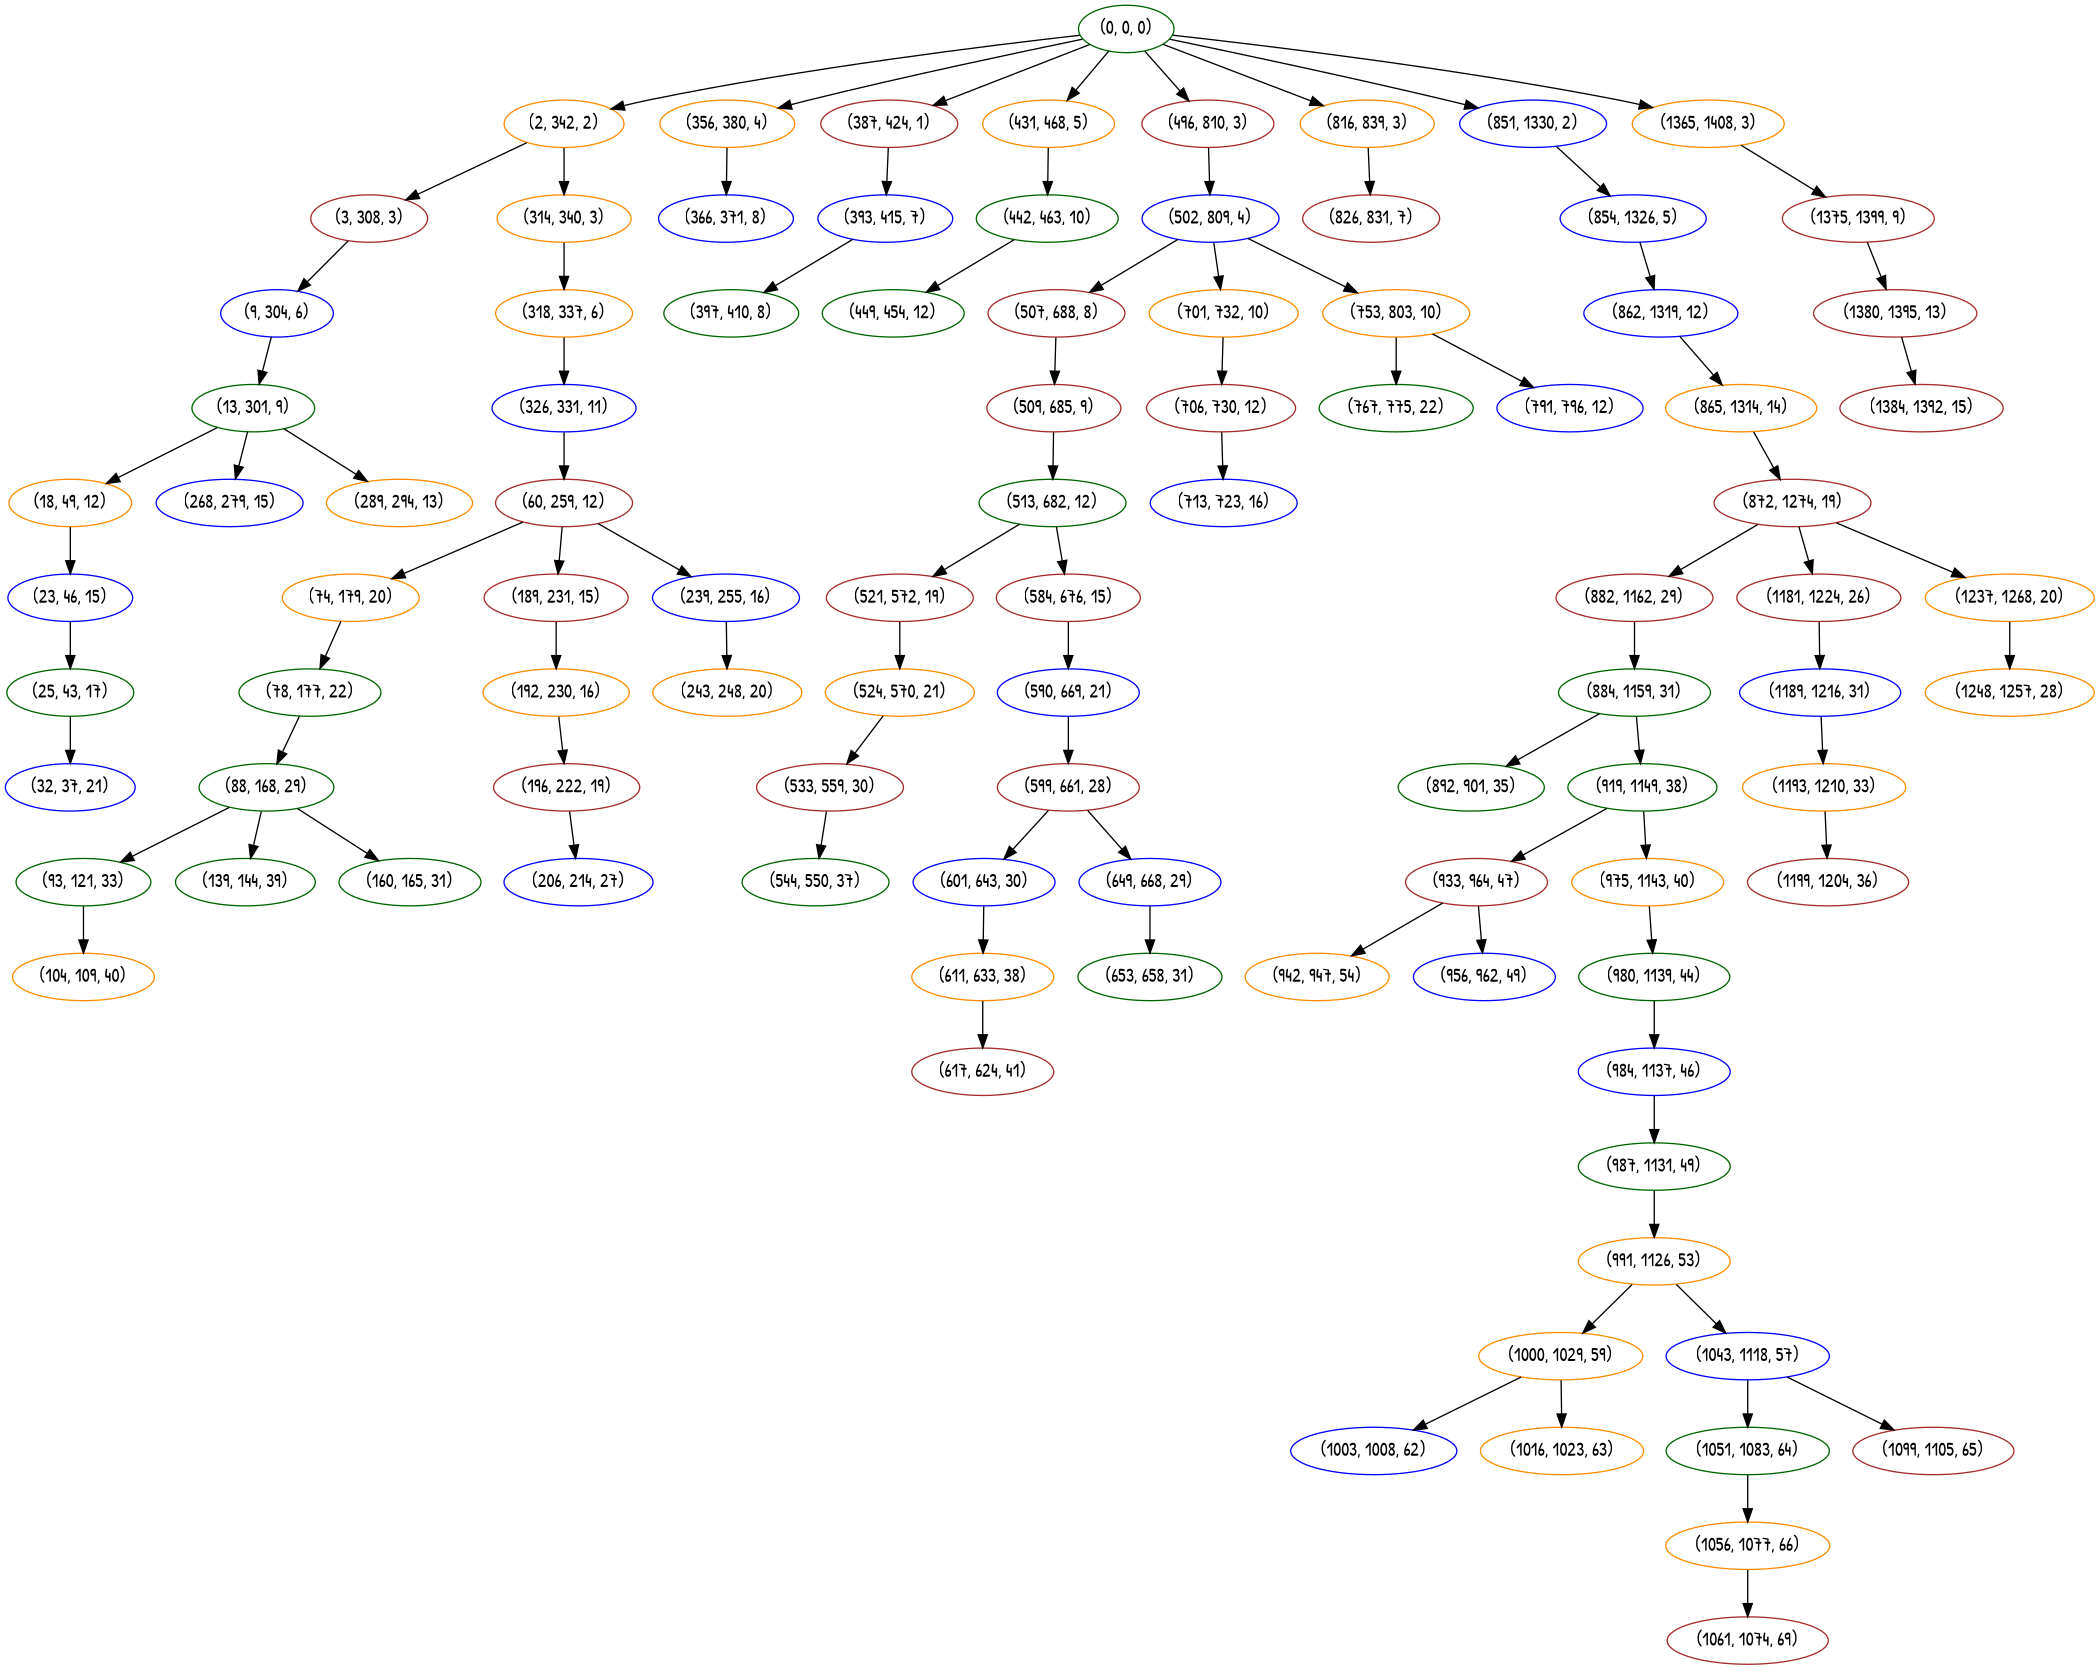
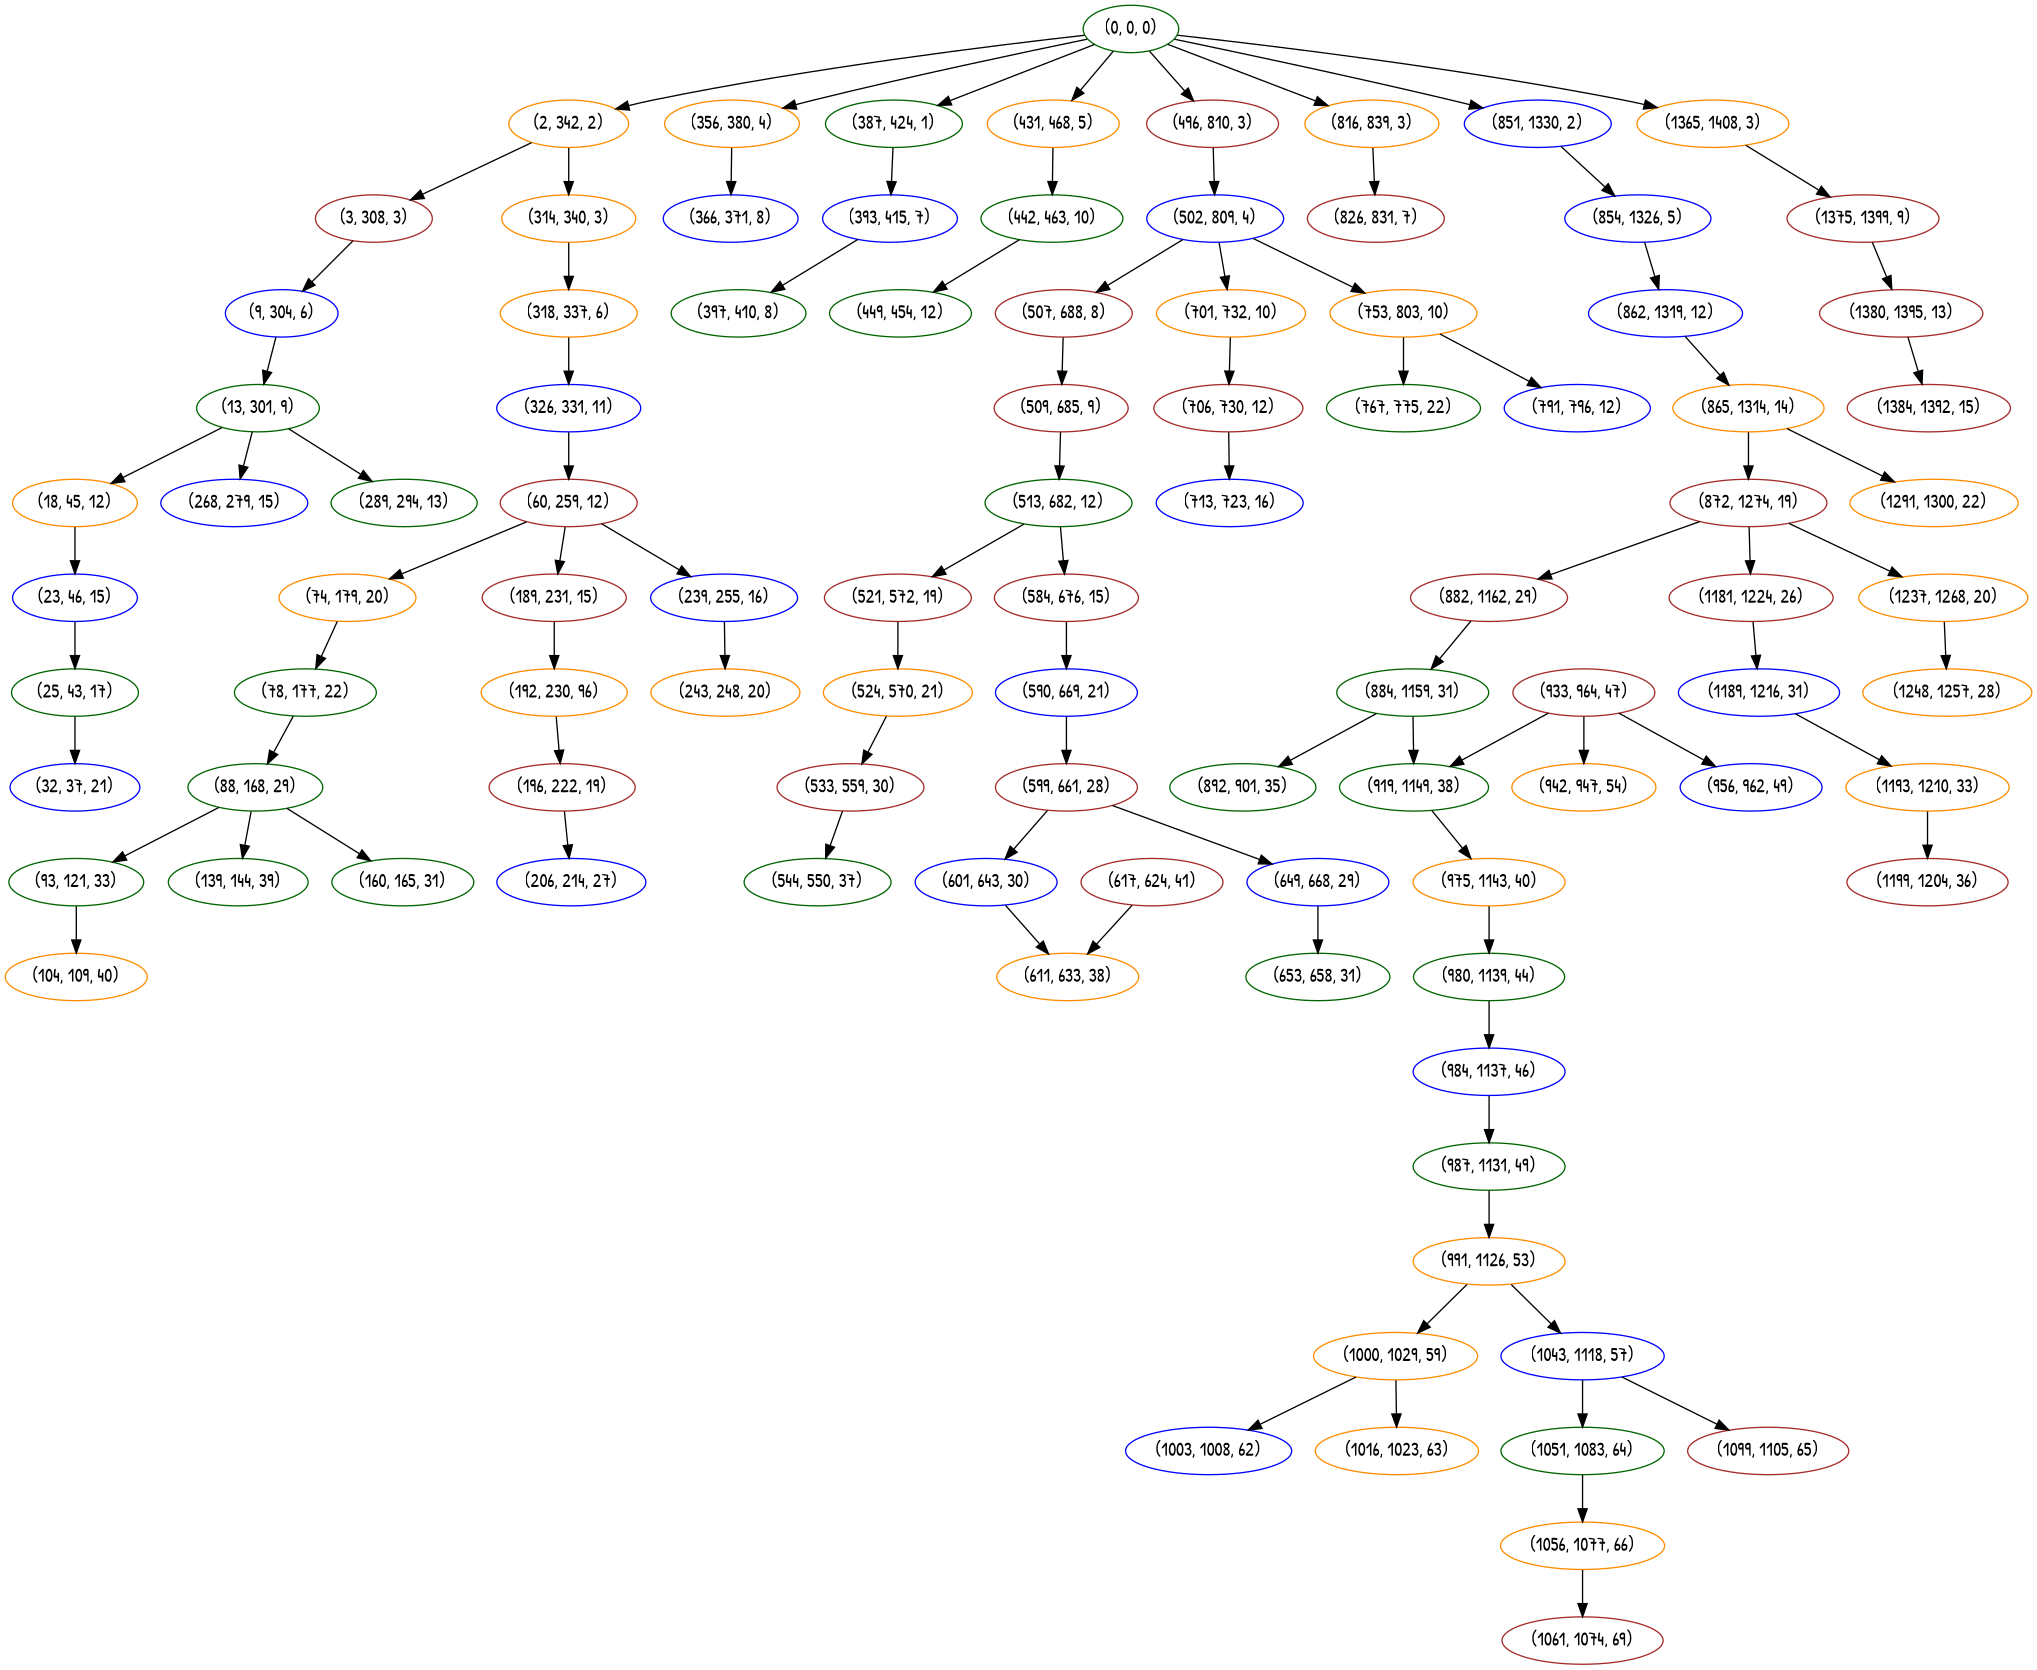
node "(387, 424, 1)": color brown -> darkgreen
node "(18, 49, 12)": label "(18, 49, 12)" -> "(18, 45, 12)"
node "(289, 294, 13)": color darkorange -> darkgreen
node "(1291, 1300, 22)": added
node "(192, 230, 16)": label "(192, 230, 16)" -> "(192, 230, 96)"
edge "(919, 1149, 38)" -> "(933, 964, 47)": reversed
edge "(611, 633, 38)" -> "(617, 624, 41)": reversed
